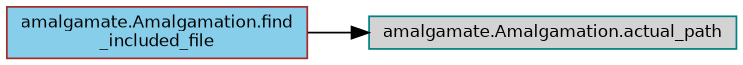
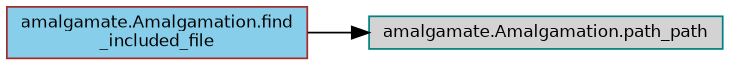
node "amalgamate.Amalgamation.actual_path": label "amalgamate.Amalgamation.actual_path" -> "amalgamate.Amalgamation.path_path"
